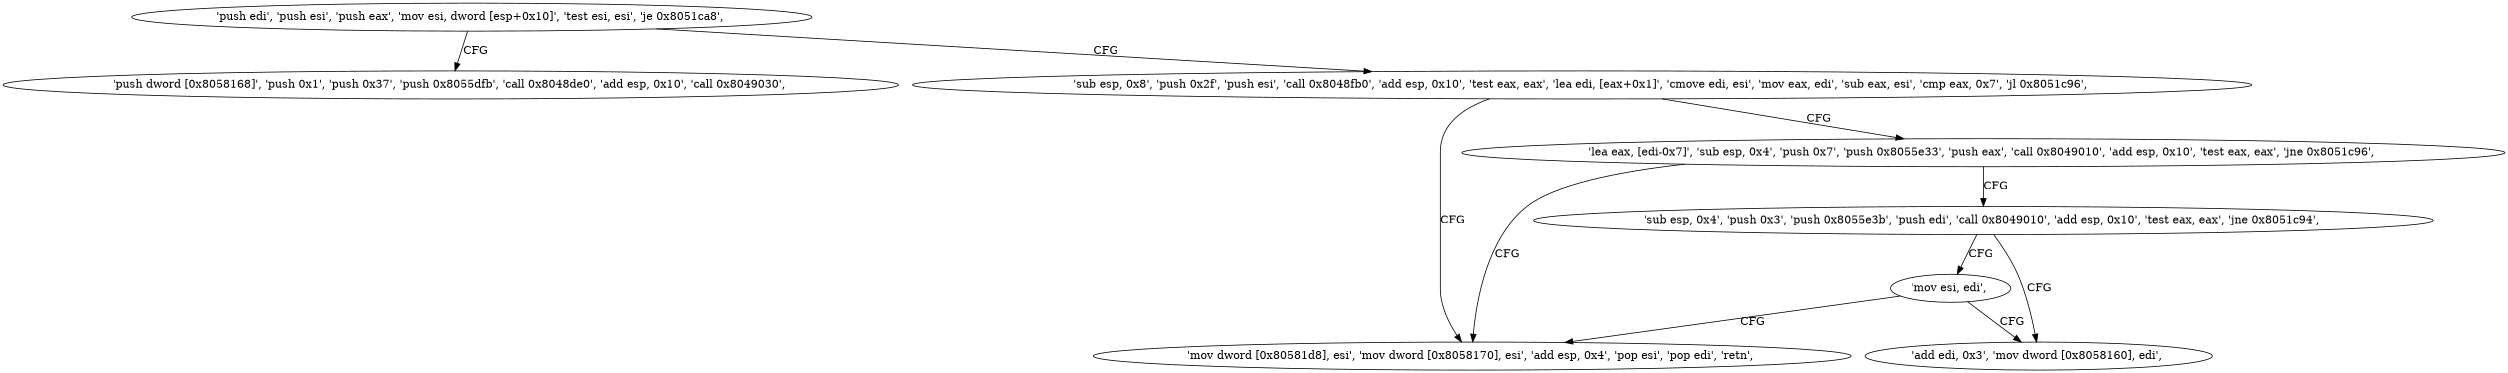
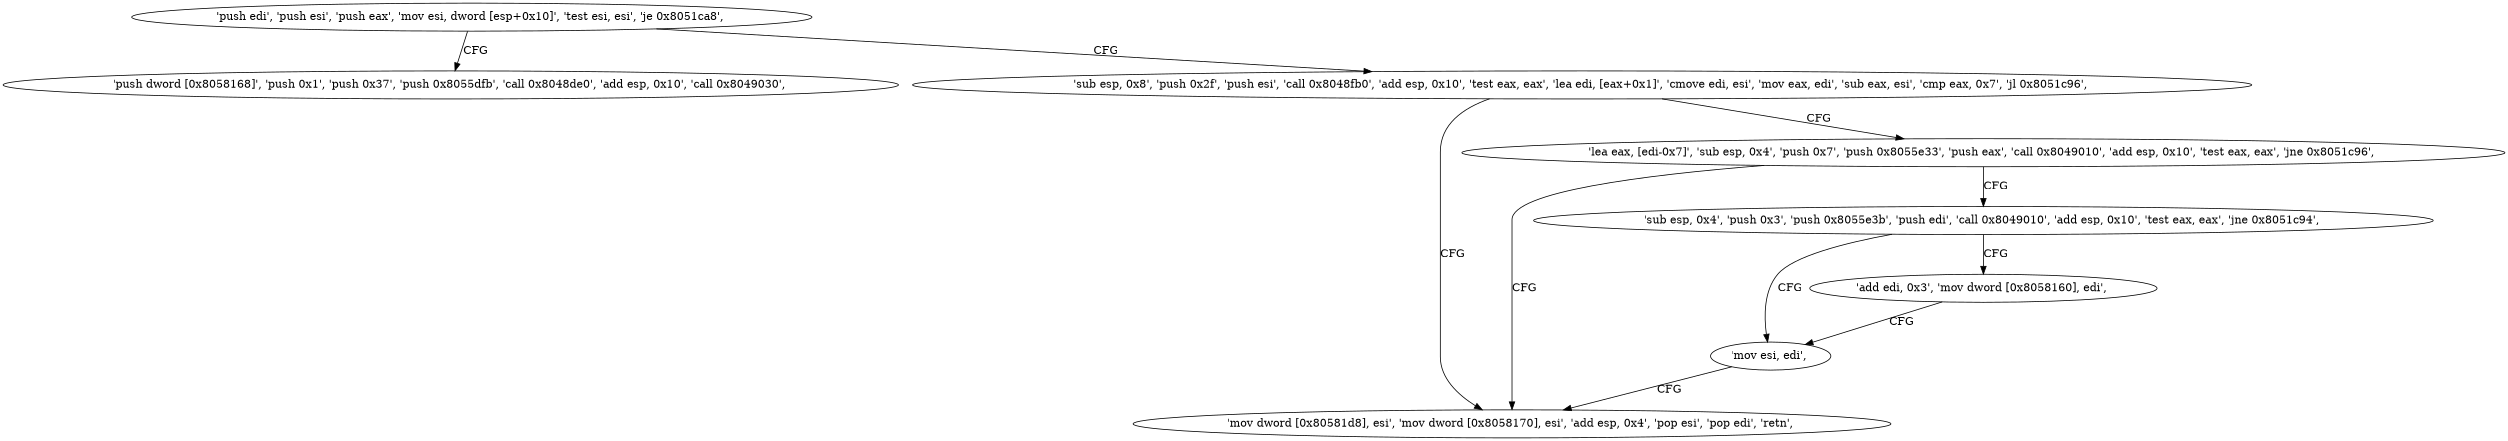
edge "'mov esi, edi'," -> "'add edi, 0x3', 'mov dword [0x8058160], edi',": reversed
